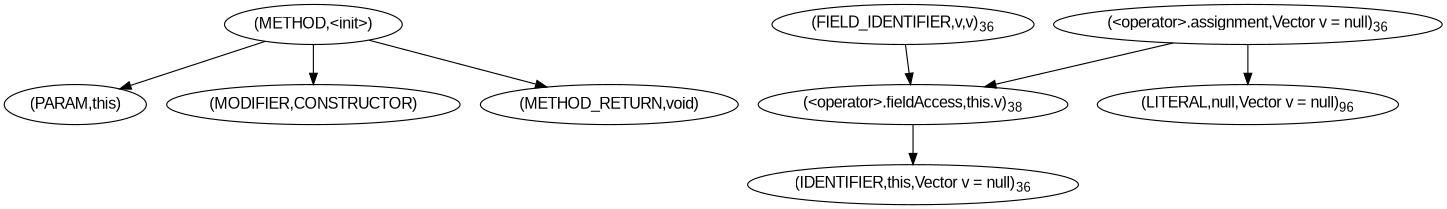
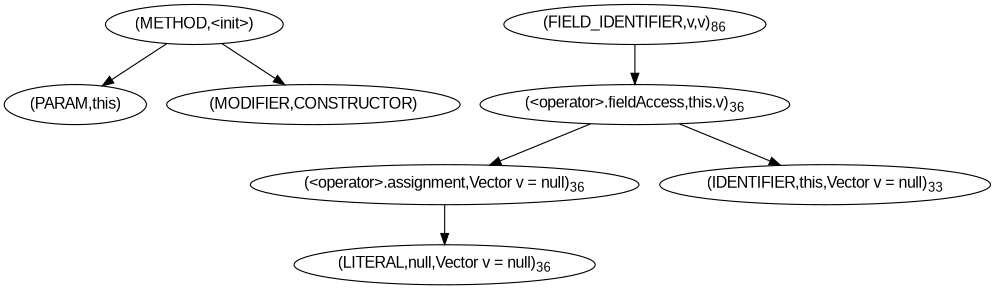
node "(FIELD_IDENTIFIER,v,v)": text "36" -> "86"
edge "(<operator>.assignment,Vector v = null)" -> "(<operator>.fieldAccess,this.v)": reversed
node "(<operator>.fieldAccess,this.v)": text "38" -> "36"
node "(LITERAL,null,Vector v = null)": text "96" -> "36"
node "(METHOD_RETURN,void)": removed
node "(IDENTIFIER,this,Vector v = null)": text "36" -> "33"
